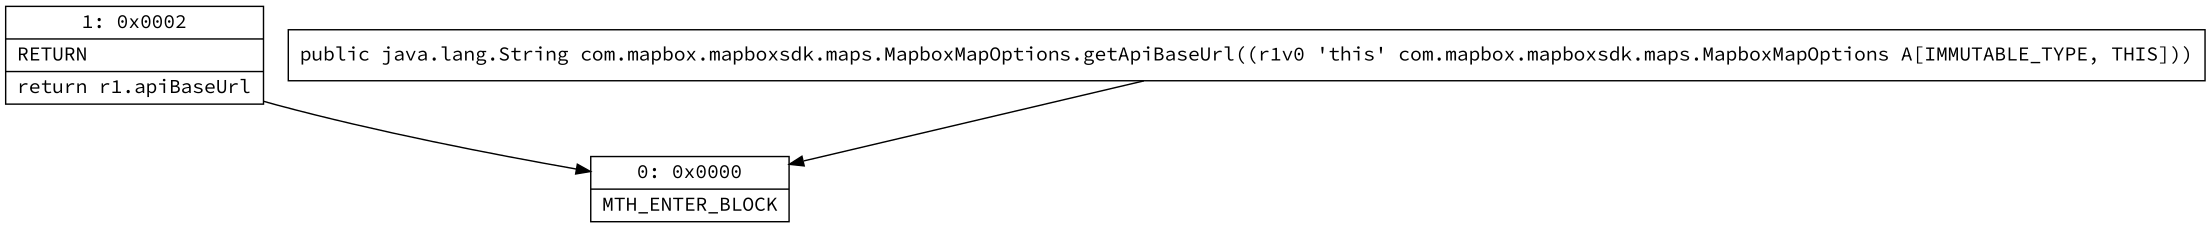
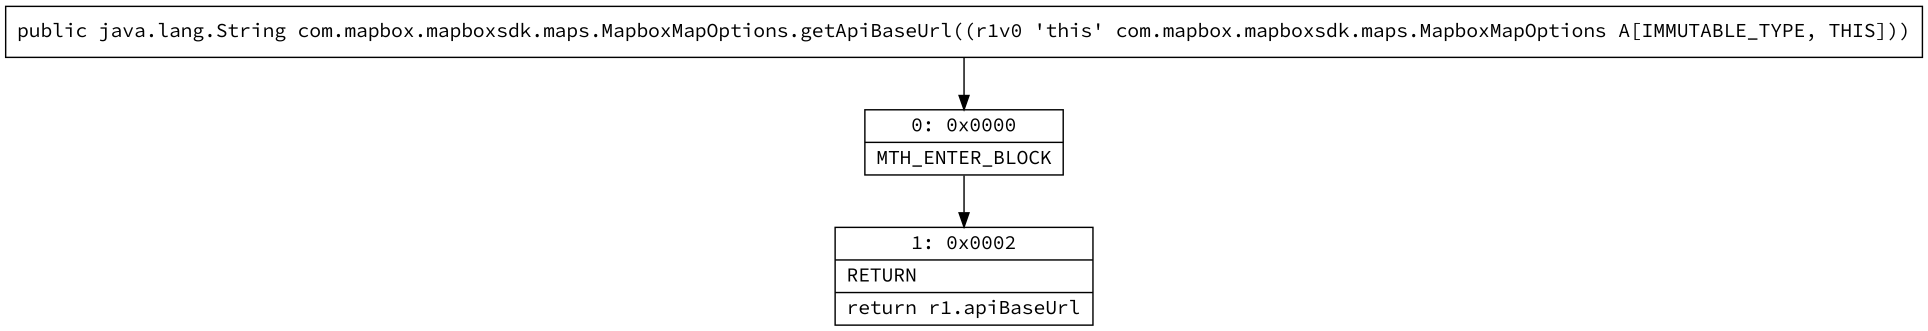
edge "1: 0x0002" -> "0: 0x0000": reversed
